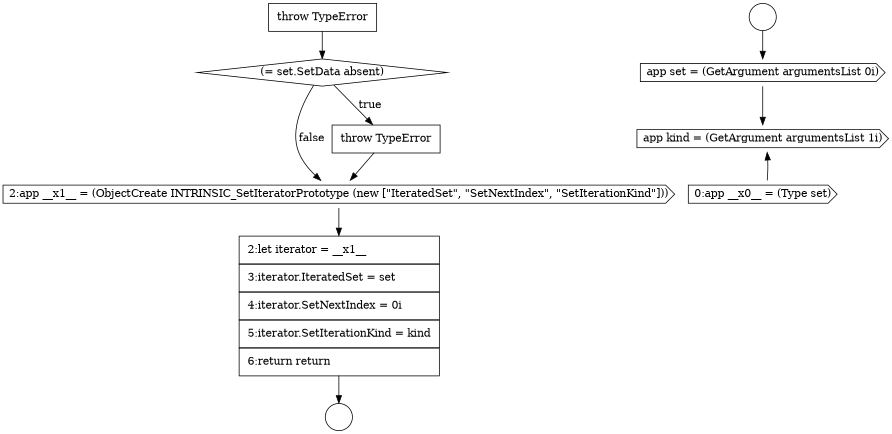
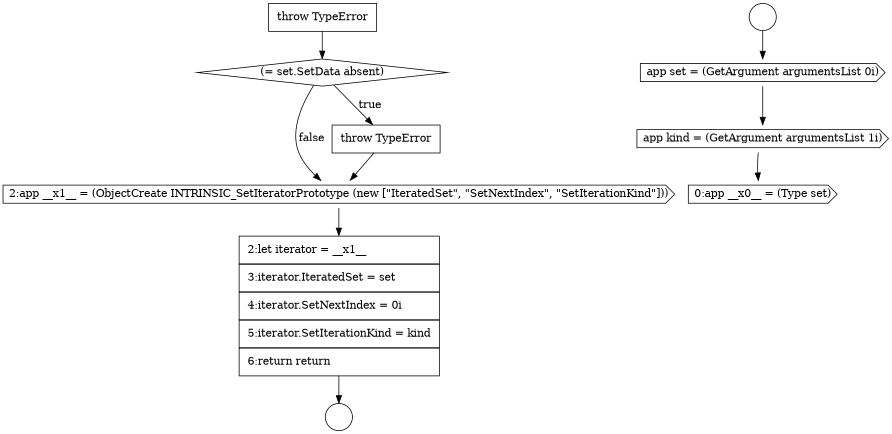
edge "0:app __x0__ = (Type set)" -> "app kind = (GetArgument argumentsList 1i)": reversed
